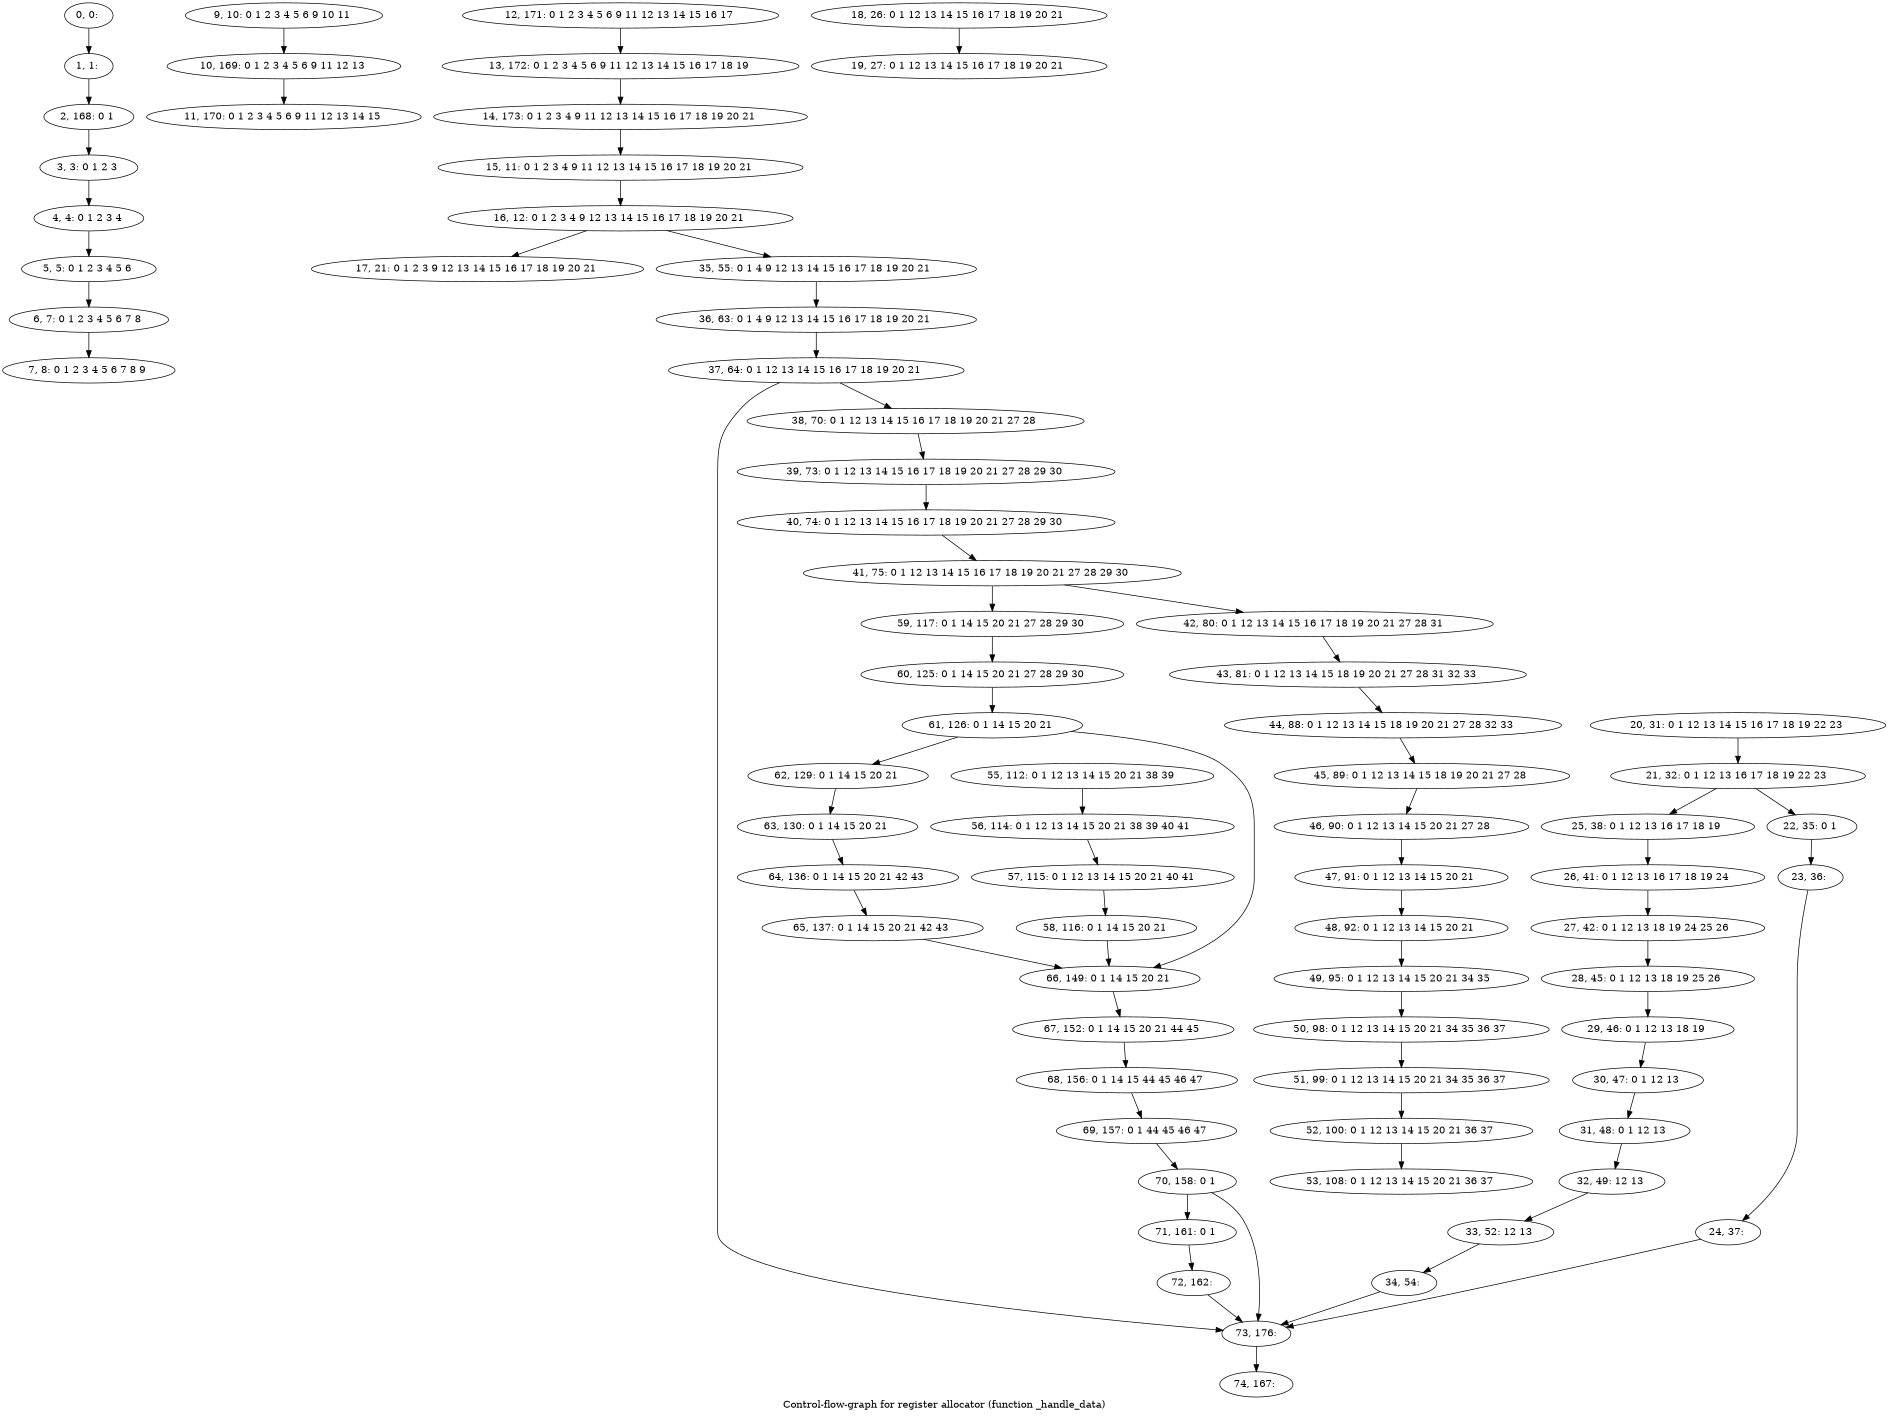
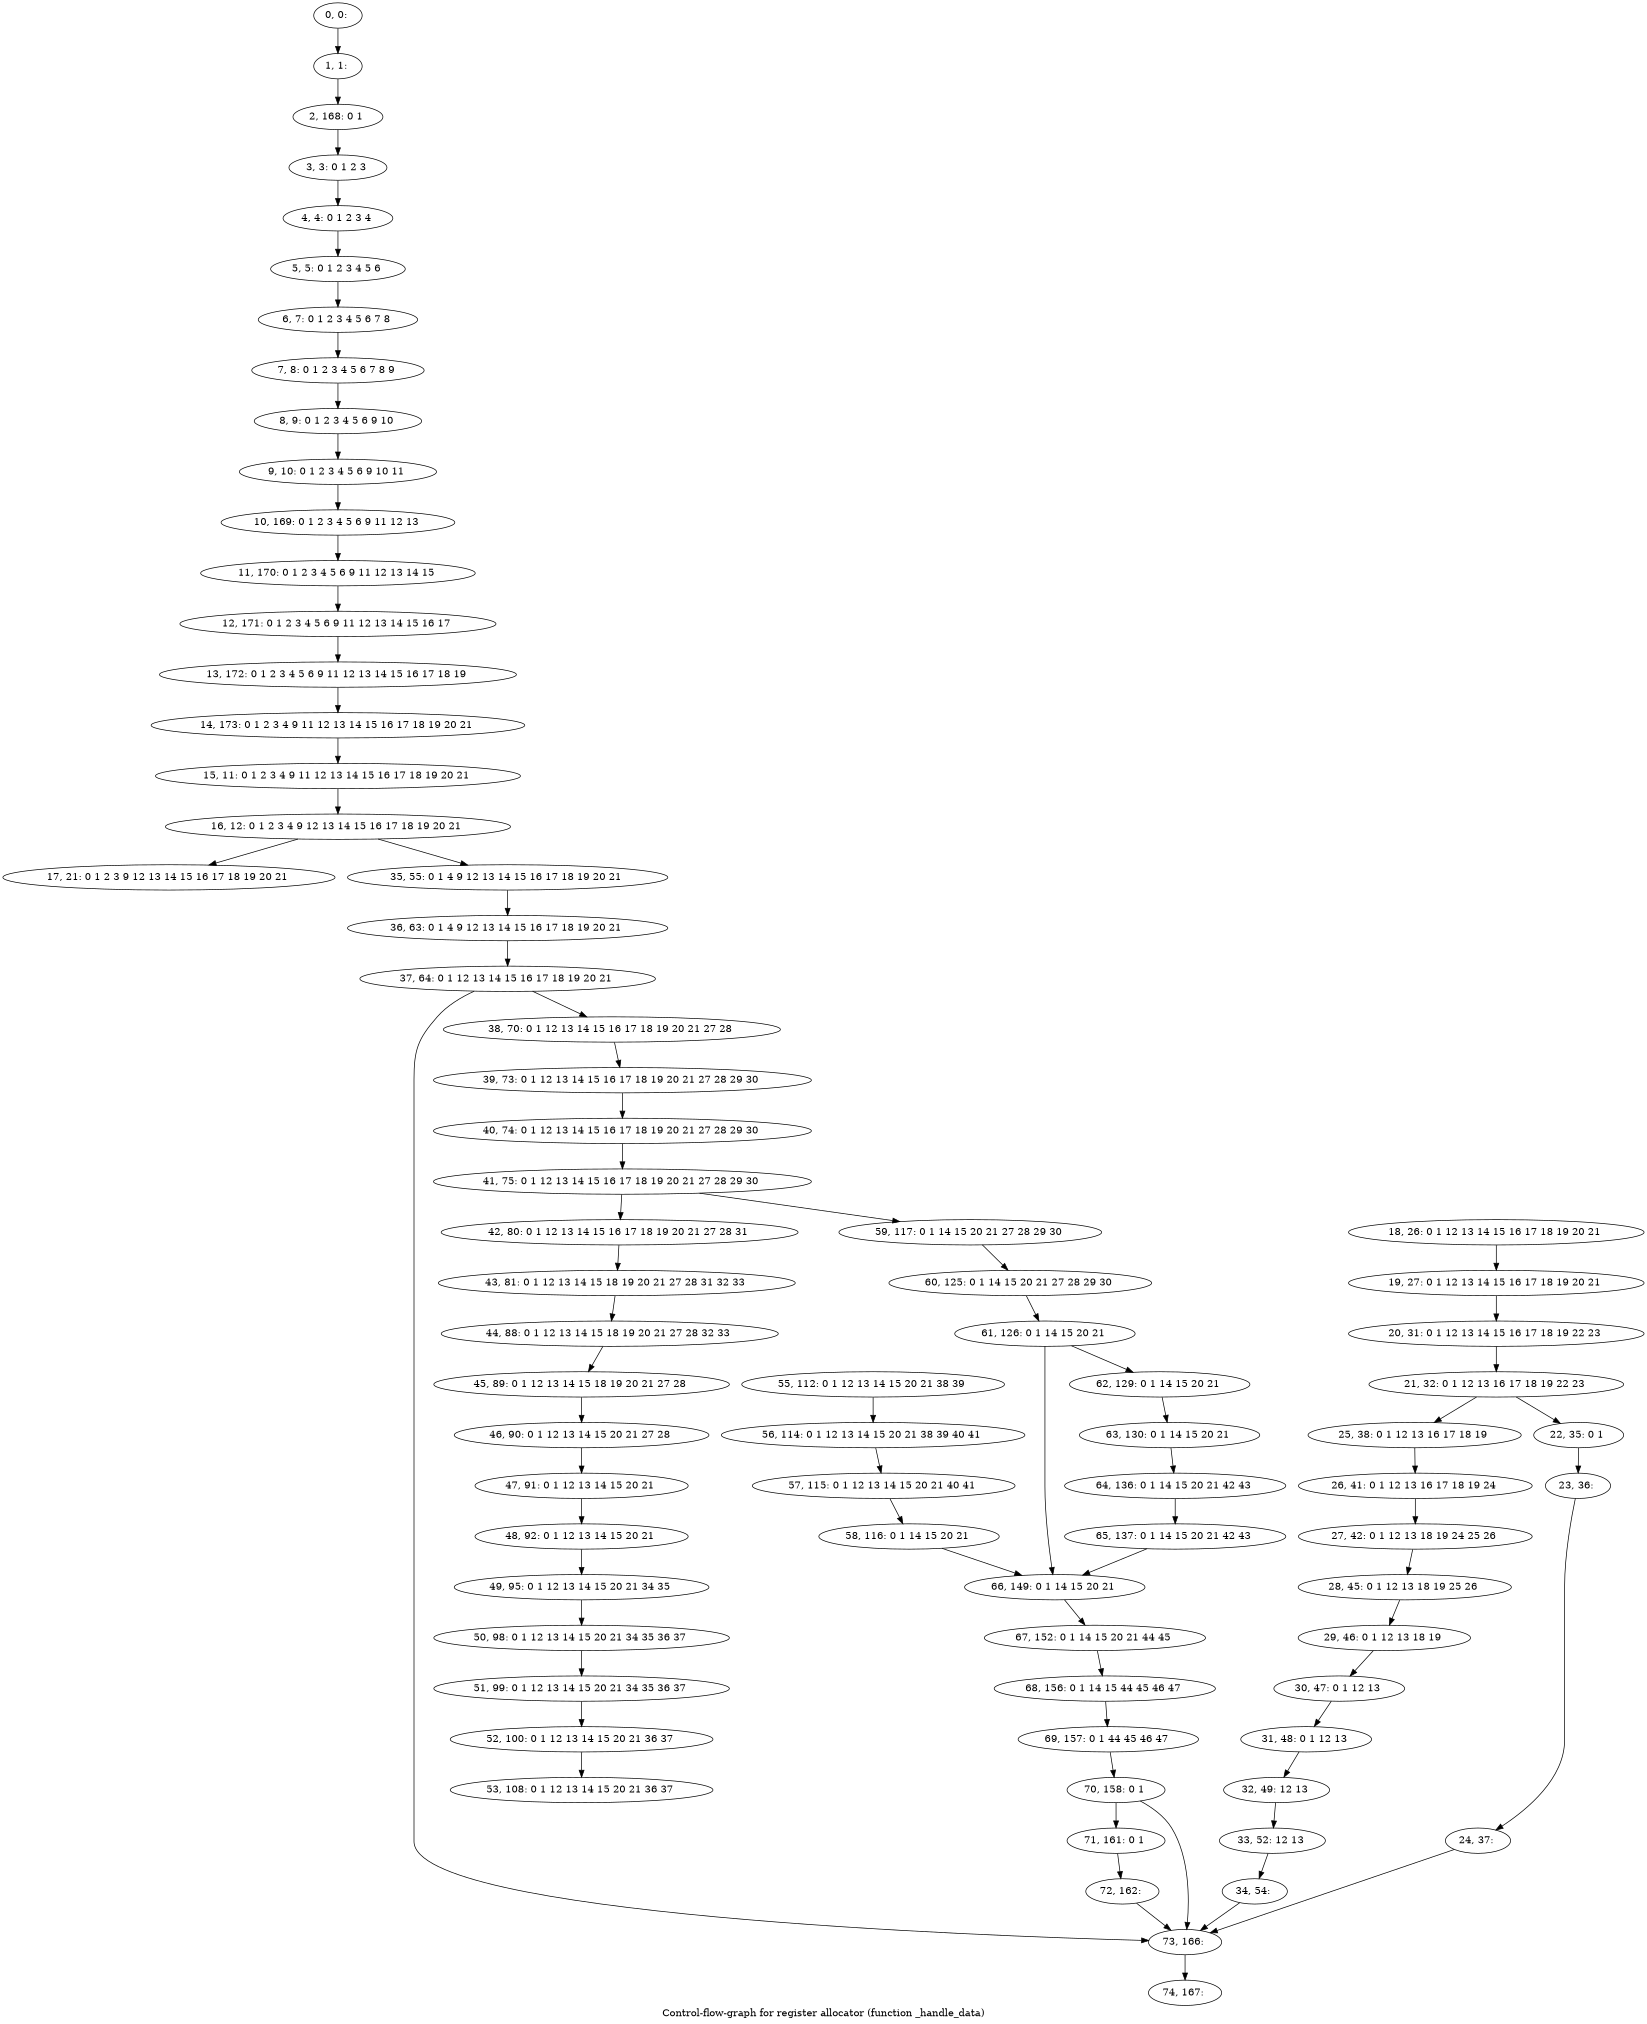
node "8, 9: 0 1 2 3 4 5 6 9 10": added
edge "11, 170: 0 1 2 3 4 5 6 9 11 12 13 14 15" -> "12, 171: 0 1 2 3 4 5 6 9 11 12 13 14 15 16 17": added
edge "19, 27: 0 1 12 13 14 15 16 17 18 19 20 21" -> "20, 31: 0 1 12 13 14 15 16 17 18 19 22 23": added
node "73, 176:": label "73, 176:" -> "73, 166:"
